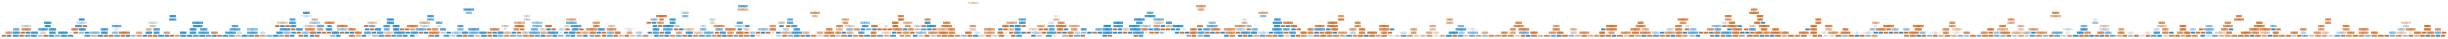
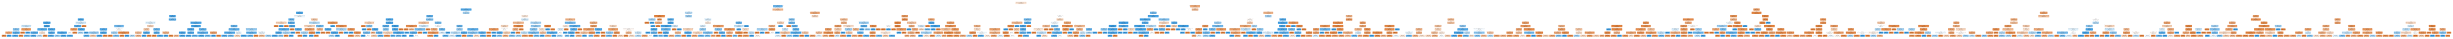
node "node #434 gini = 0.0 samples = 0.0% value = [0.0, 1.0]": added
node "node #854 gini = 0.0 samples = 0.0% value = [0.0, 1.0]": fillcolor #399de5 -> #e5823a
node "node #168 gini = 0.0 samples = 0.1% value = [0.0, 1.0]": fillcolor #399de5 -> #eda877
node "node #577 gini = 0.0 samples = 0.0% value = [0.0, 1.0]": fillcolor #9ccef2 -> #399de5
node "node #598 gini = 0.0 samples = 0.0% value = [1.0, 0.0]": fillcolor #e58139 -> #dceefa
